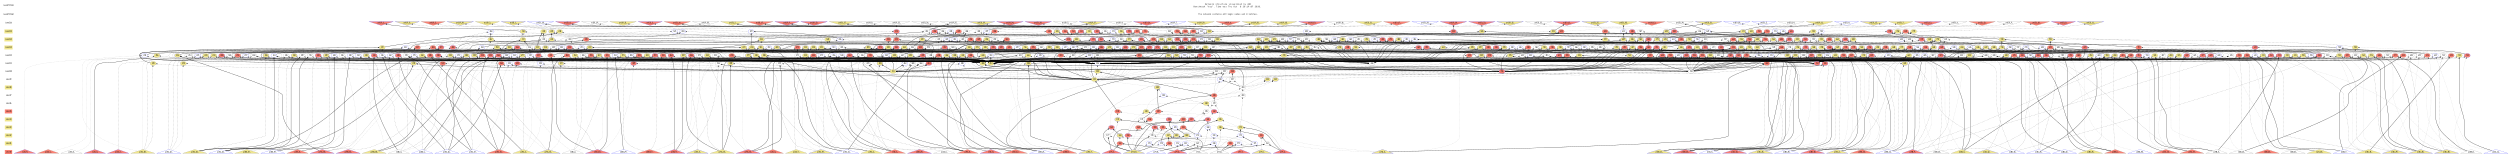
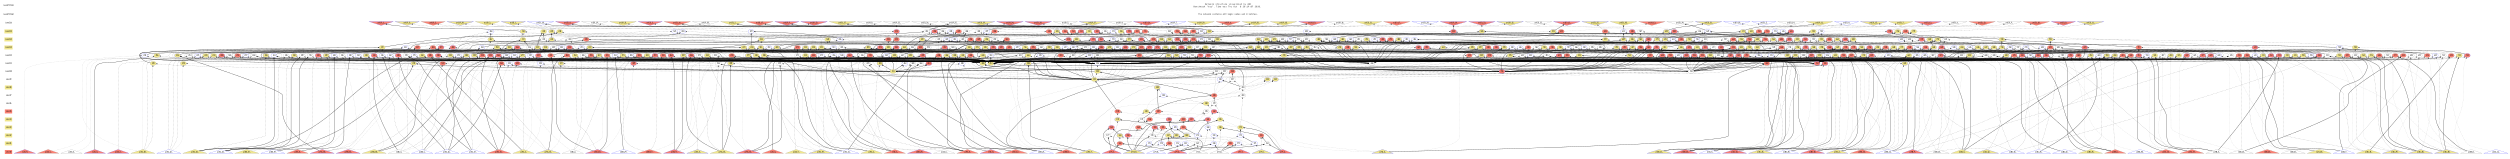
node "388": removed
edge "pv24_11_" -> "732": now "pv56_30_" -> "732"
